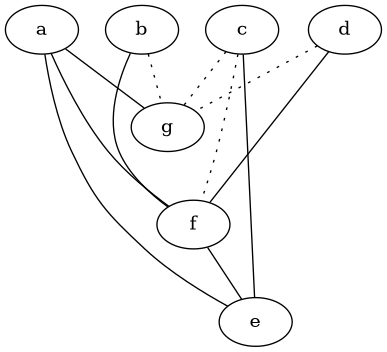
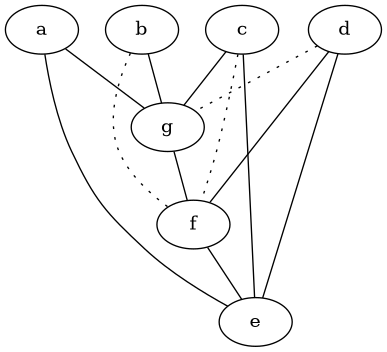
edge "c" -- "g": style dotted -> solid
edge "b" -- "g": style dotted -> solid
edge "a" -- "f": now "g" -- "f"
edge "b" -- "f": style solid -> dotted
edge "d" -- "e": added
